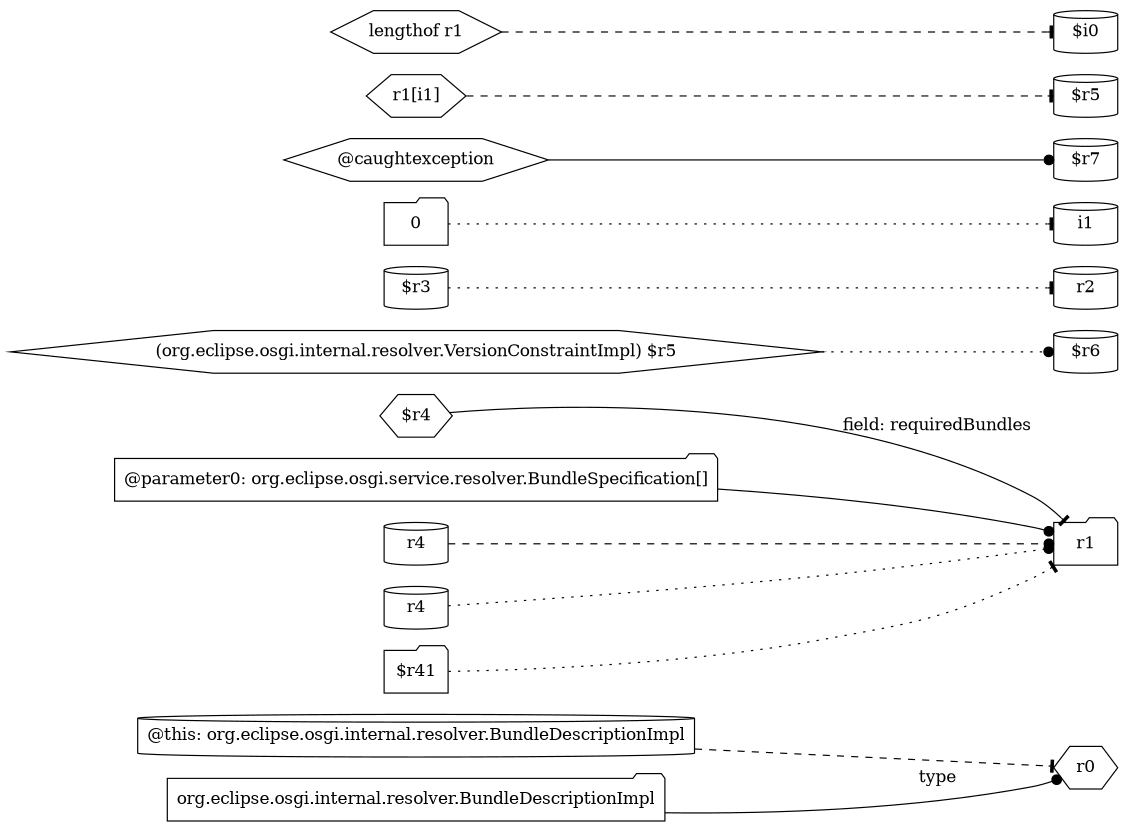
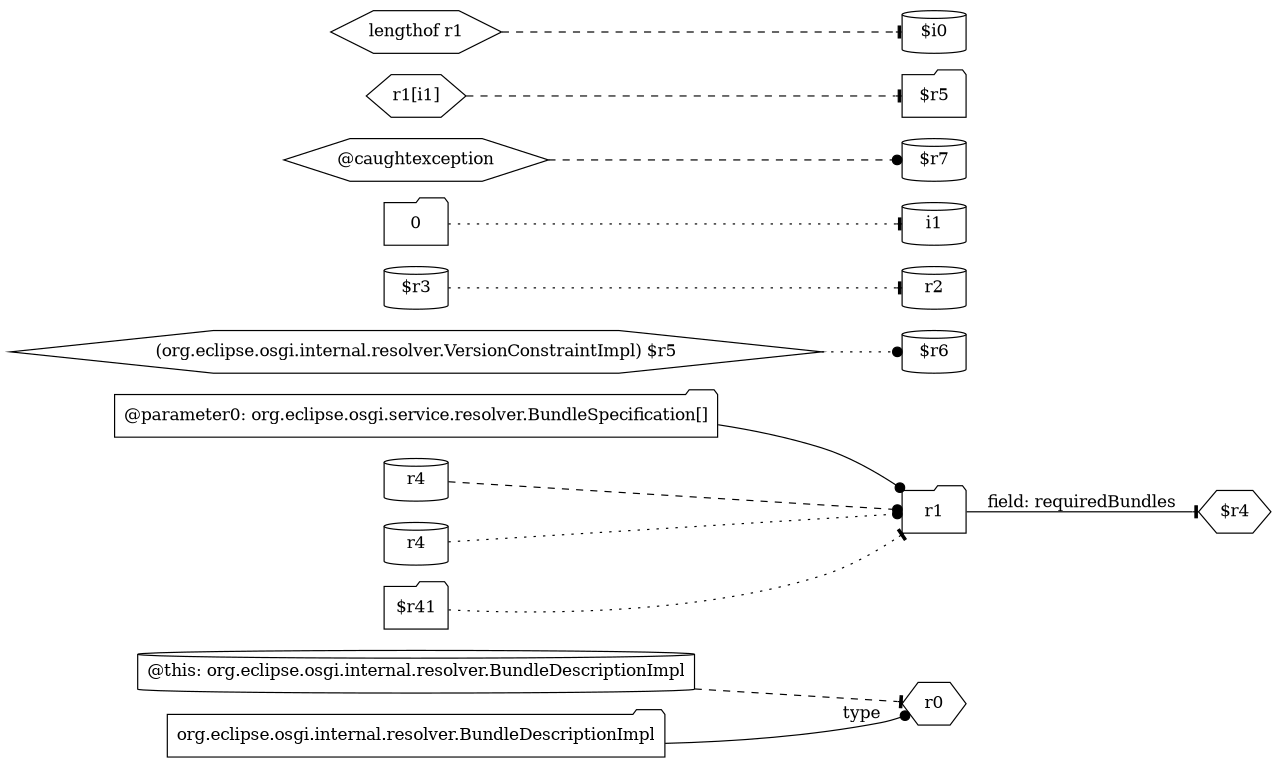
node "$r5": shape cylinder -> folder
edge "@caughtexception" -> "$r7": style solid -> dashed
edge "$r4" -> "r1": reversed
